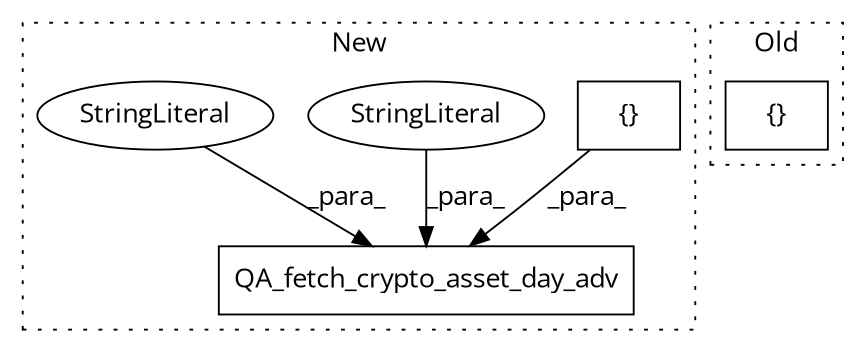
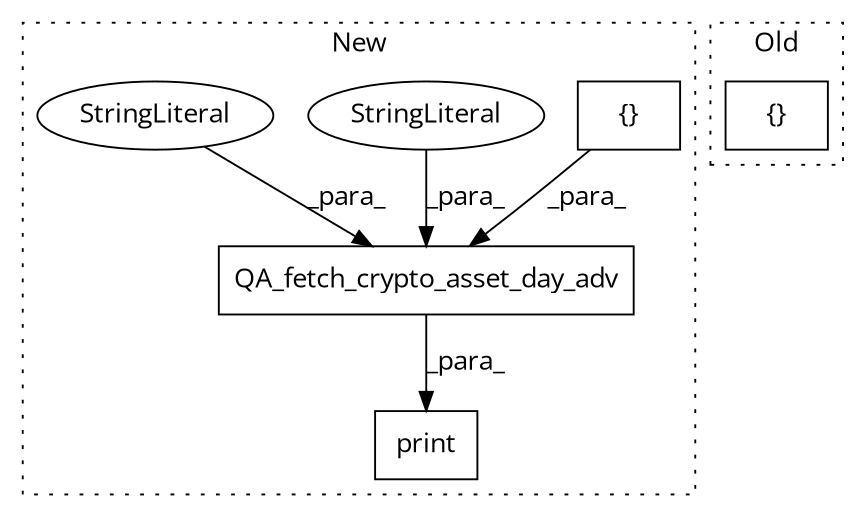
node "print": added
